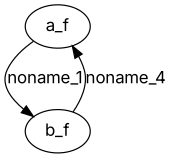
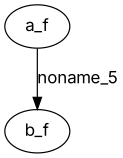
edge "a_f" -> "b_f": label "noname_1" -> "noname_5"
edge "b_f" -> "a_f": removed, label "noname_4"
